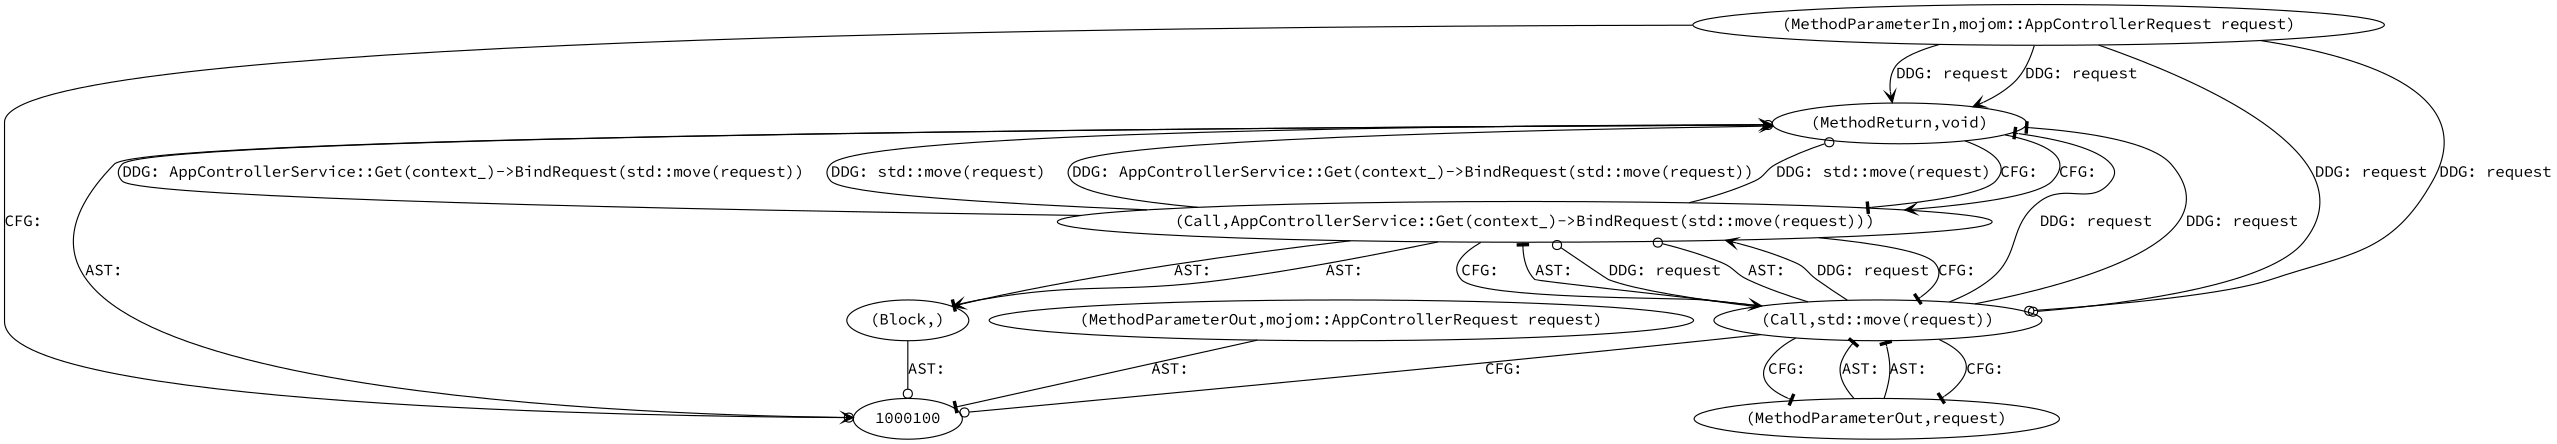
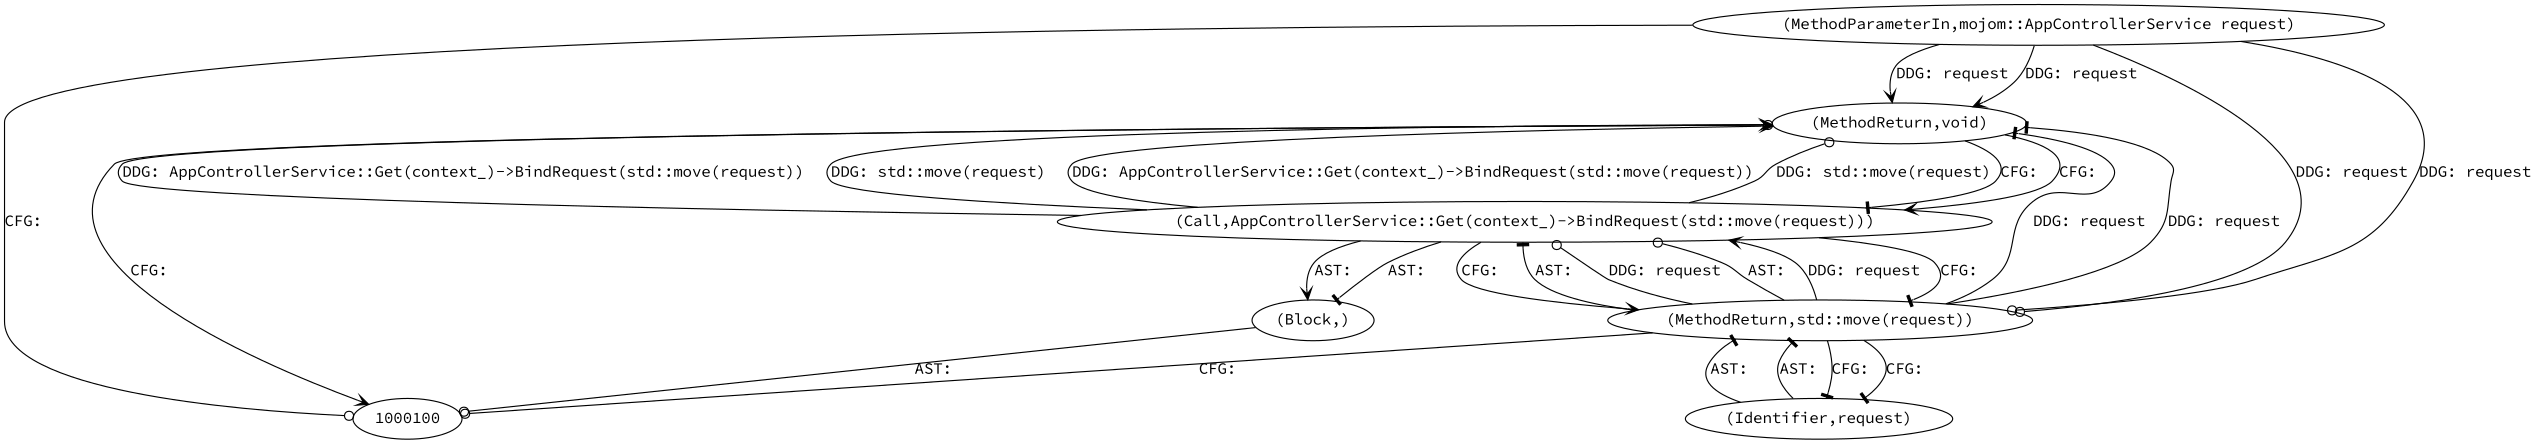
node "(MethodParameterIn,mojom::AppControllerRequest request)": label "(MethodParameterIn,mojom::AppControllerRequest request)" -> "(MethodParameterIn,mojom::AppControllerService request)"
edge "(MethodReturn,void)" -> "1000100": label "AST: " -> "CFG: "
node "(MethodParameterOut,mojom::AppControllerRequest request)": removed
node "(Call,std::move(request))": label "(Call,std::move(request))" -> "(MethodReturn,std::move(request))"
node "(MethodParameterOut,request)": label "(MethodParameterOut,request)" -> "(Identifier,request)"
